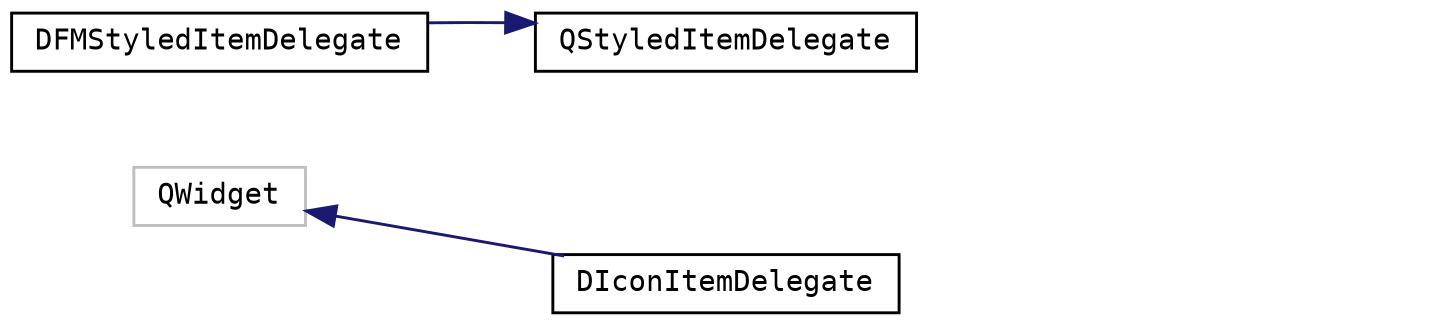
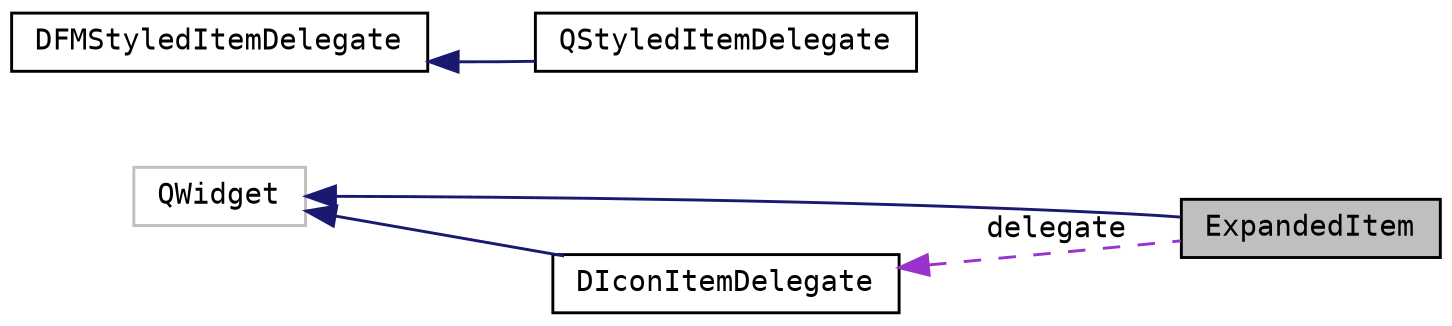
edge "DFMStyledItemDelegate" -> "QStyledItemDelegate": reversed
node "ExpandedItem": added
